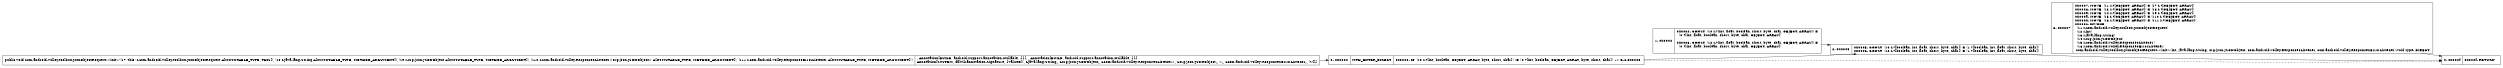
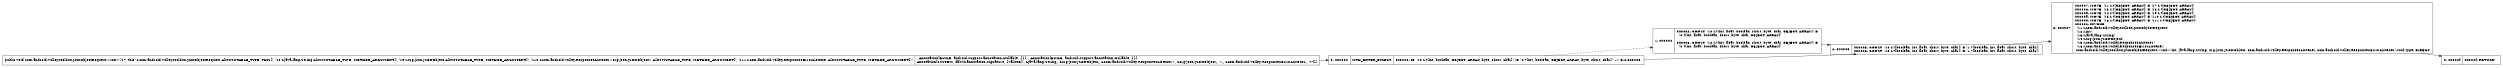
edge "2: 0x0005" -> "4: 0x000f": now "2: 0x0005" -> "3: 0x0007"
edge "0: 0x0000" -> "4: 0x000f": now "0: 0x0000" -> "1: 0x0002"
